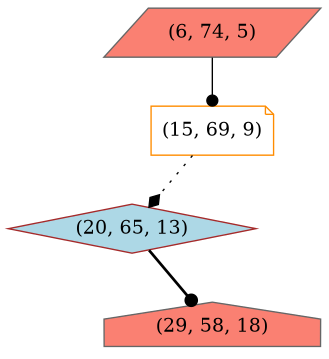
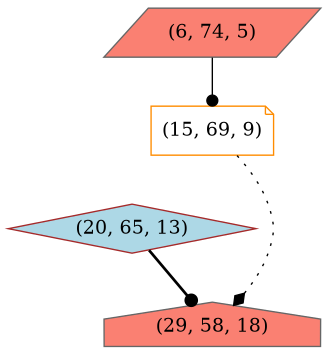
edge "(15, 69, 9)" -> "(20, 65, 13)": now "(15, 69, 9)" -> "(29, 58, 18)"
